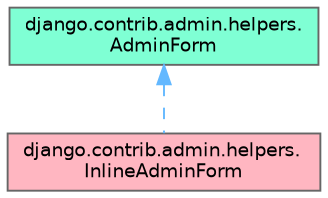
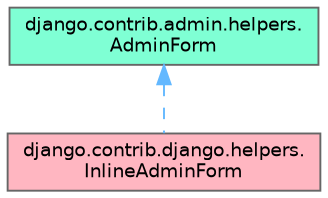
node "django.contrib.admin.helpers. InlineAdminForm": label "django.contrib.admin.helpers. InlineAdminForm" -> "django.contrib.django.helpers. InlineAdminForm"
